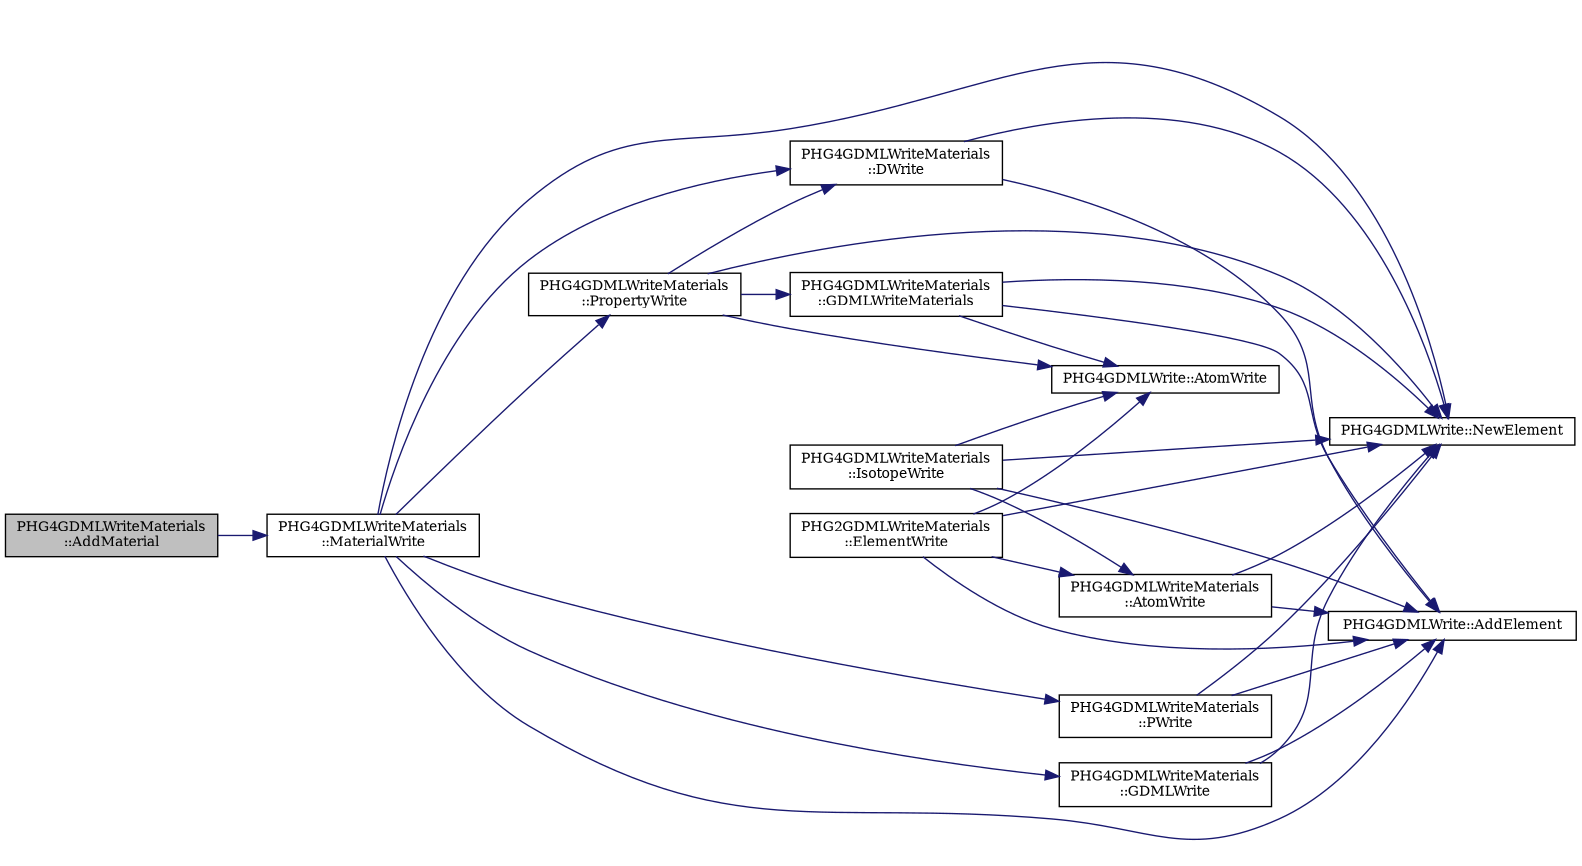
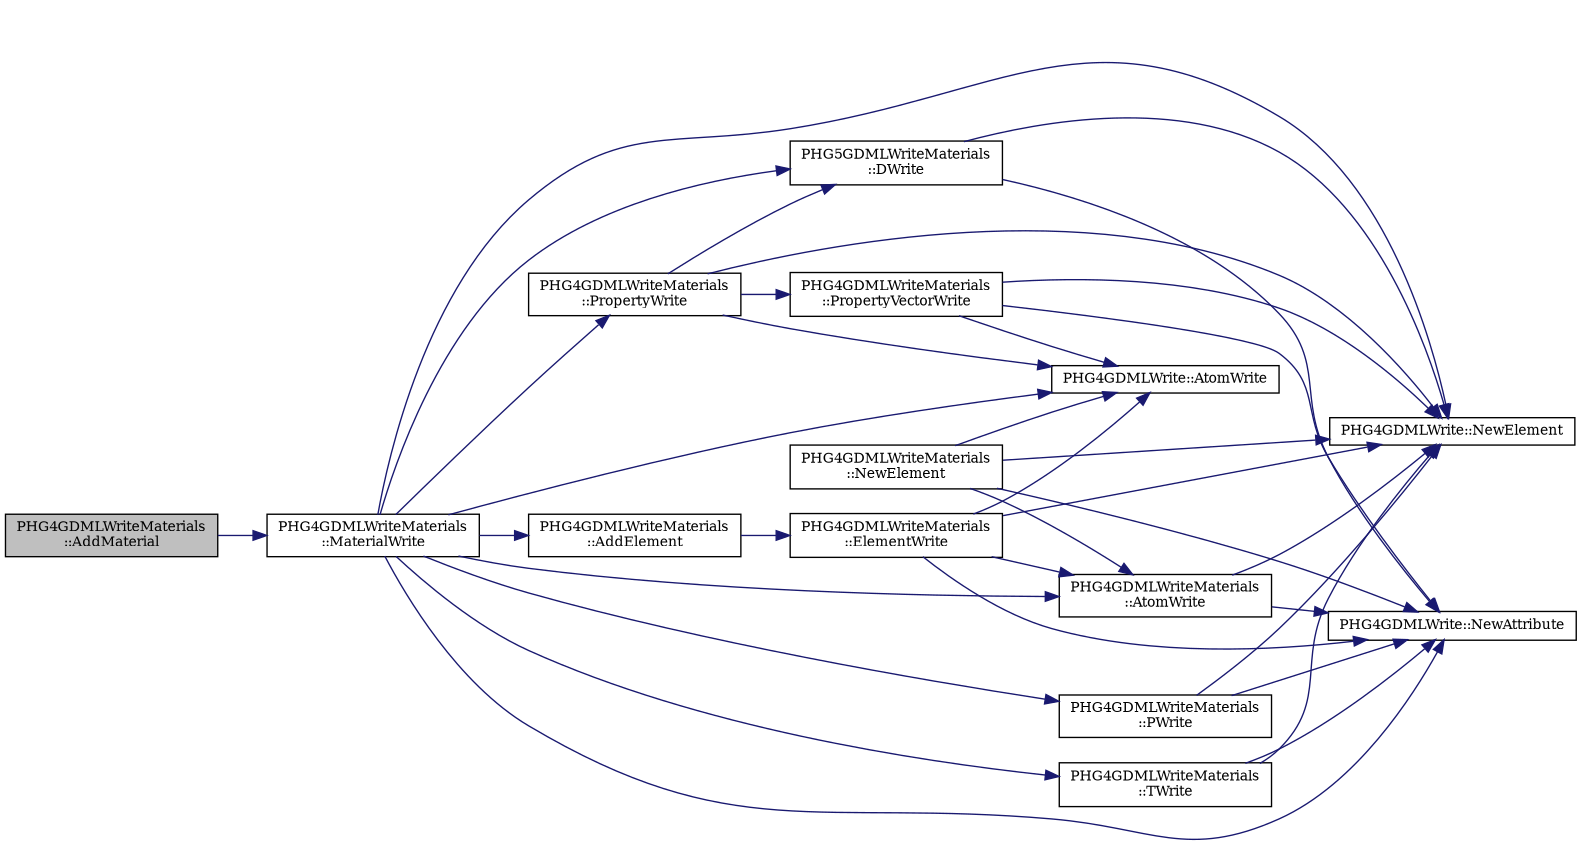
node "PHG4GDMLWriteMaterials ::DWrite": label "PHG4GDMLWriteMaterials ::DWrite" -> "PHG5GDMLWriteMaterials ::DWrite"
node "PHG4GDMLWriteMaterials ::GDMLWriteMaterials": label "PHG4GDMLWriteMaterials ::GDMLWriteMaterials" -> "PHG4GDMLWriteMaterials ::PropertyVectorWrite"
edge "PHG4GDMLWriteMaterials ::MaterialWrite" -> "PHG4GDMLWrite::AtomWrite": added
node "PHG4GDMLWriteMaterials ::IsotopeWrite": label "PHG4GDMLWriteMaterials ::IsotopeWrite" -> "PHG4GDMLWriteMaterials ::NewElement"
node "PHG4GDMLWriteMaterials ::AddElement": added
node "PHG2GDMLWriteMaterials ::ElementWrite": label "PHG2GDMLWriteMaterials ::ElementWrite" -> "PHG4GDMLWriteMaterials ::ElementWrite"
edge "PHG4GDMLWriteMaterials ::MaterialWrite" -> "PHG4GDMLWriteMaterials ::AtomWrite": added
node "PHG4GDMLWrite::AddElement": label "PHG4GDMLWrite::AddElement" -> "PHG4GDMLWrite::NewAttribute"
node "PHG4GDMLWriteMaterials ::GDMLWrite": label "PHG4GDMLWriteMaterials ::GDMLWrite" -> "PHG4GDMLWriteMaterials ::TWrite"
